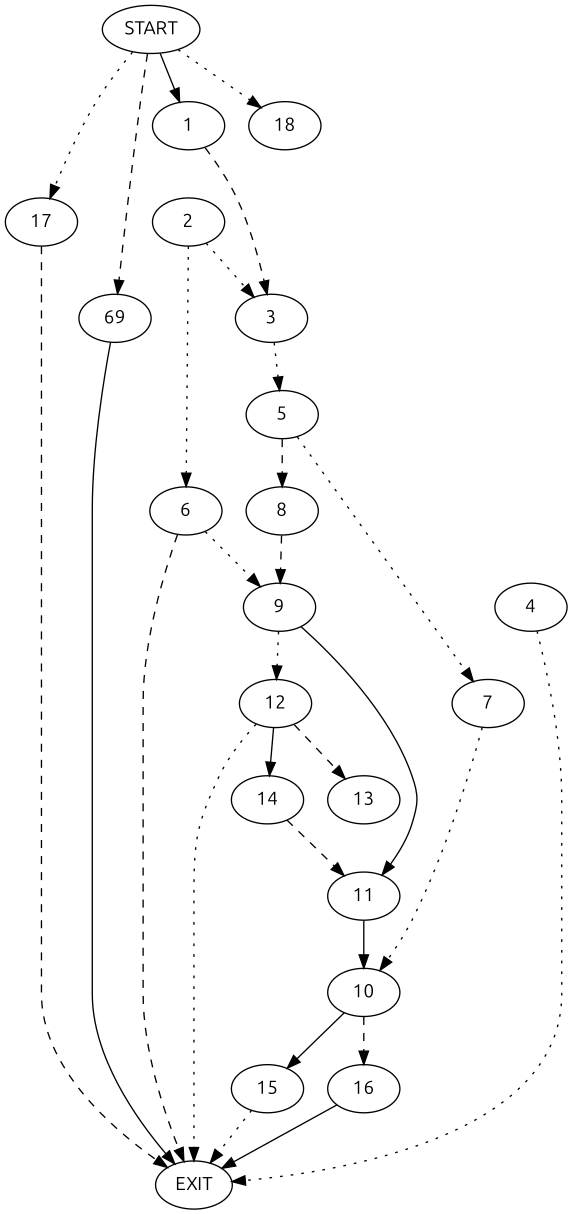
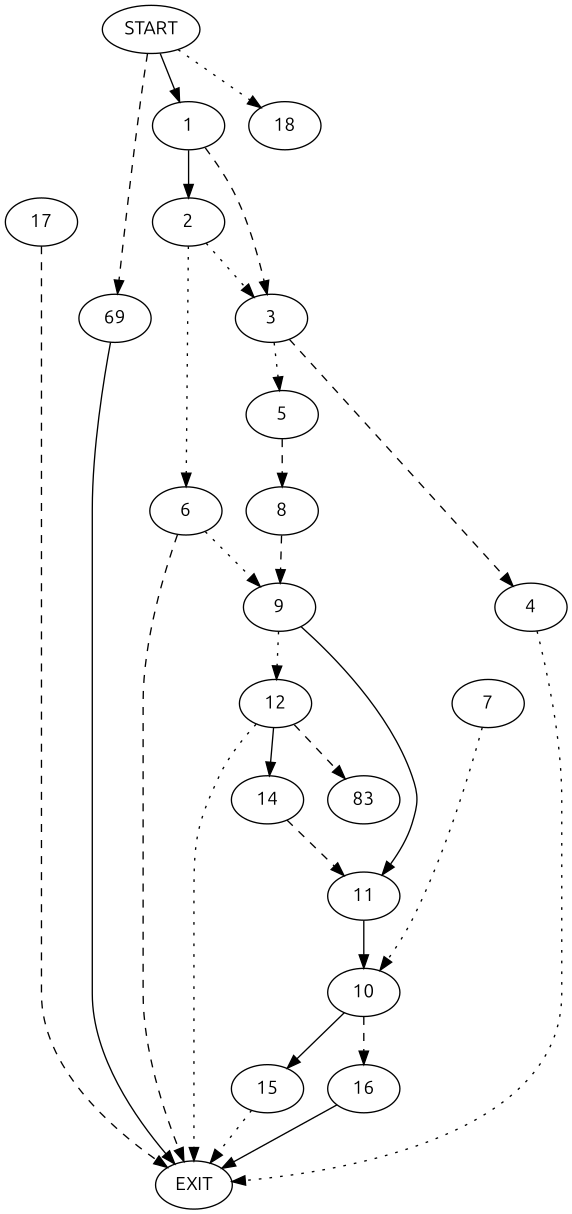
edge "START" -> "17": removed
edge "1" -> "2": added
edge "3" -> "4": added
edge "5" -> "7": removed
node "13": label "13" -> "83"
